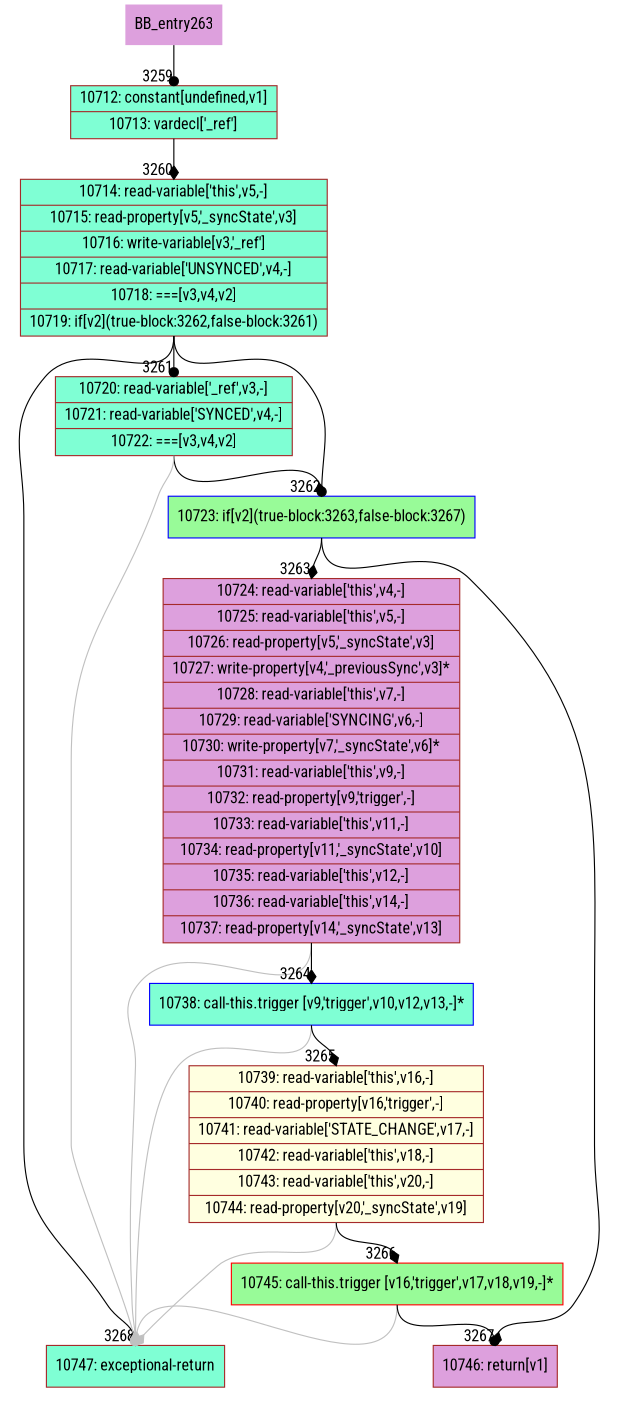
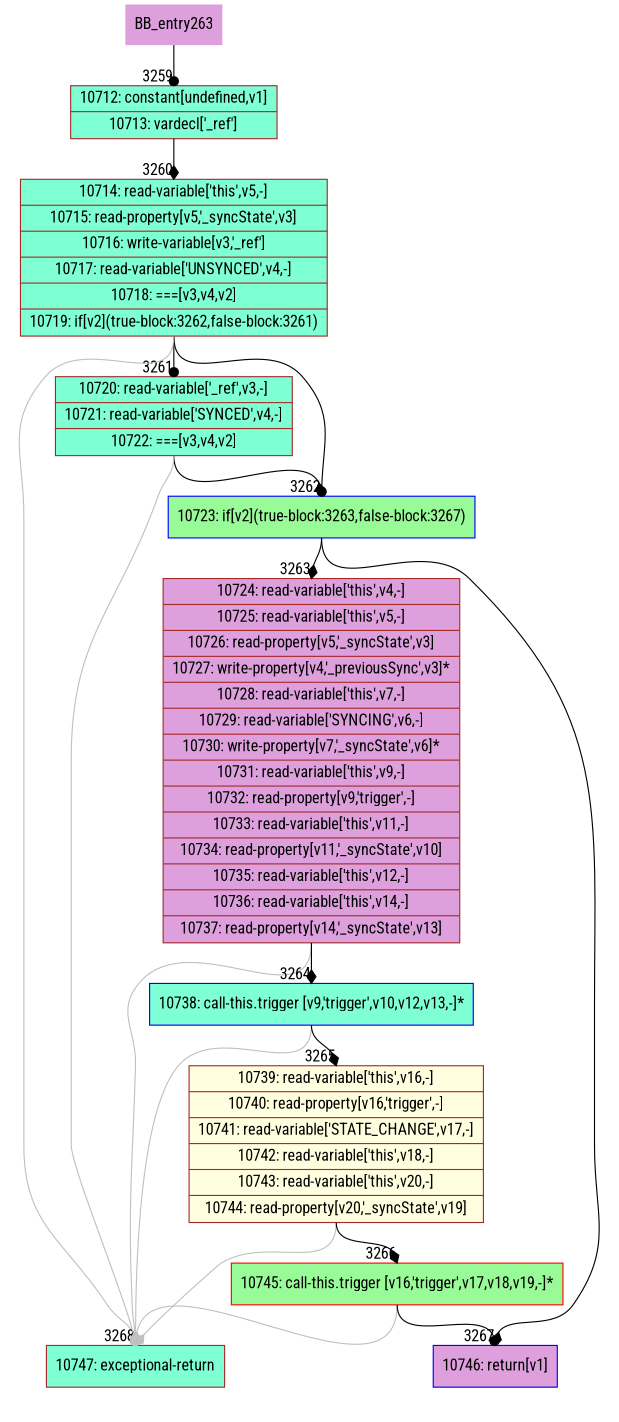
edge "10714: read-variable['this',v5,-]" -> "10747: exceptional-return": color black -> gray
node "10746: return[v1]": color brown -> blue
